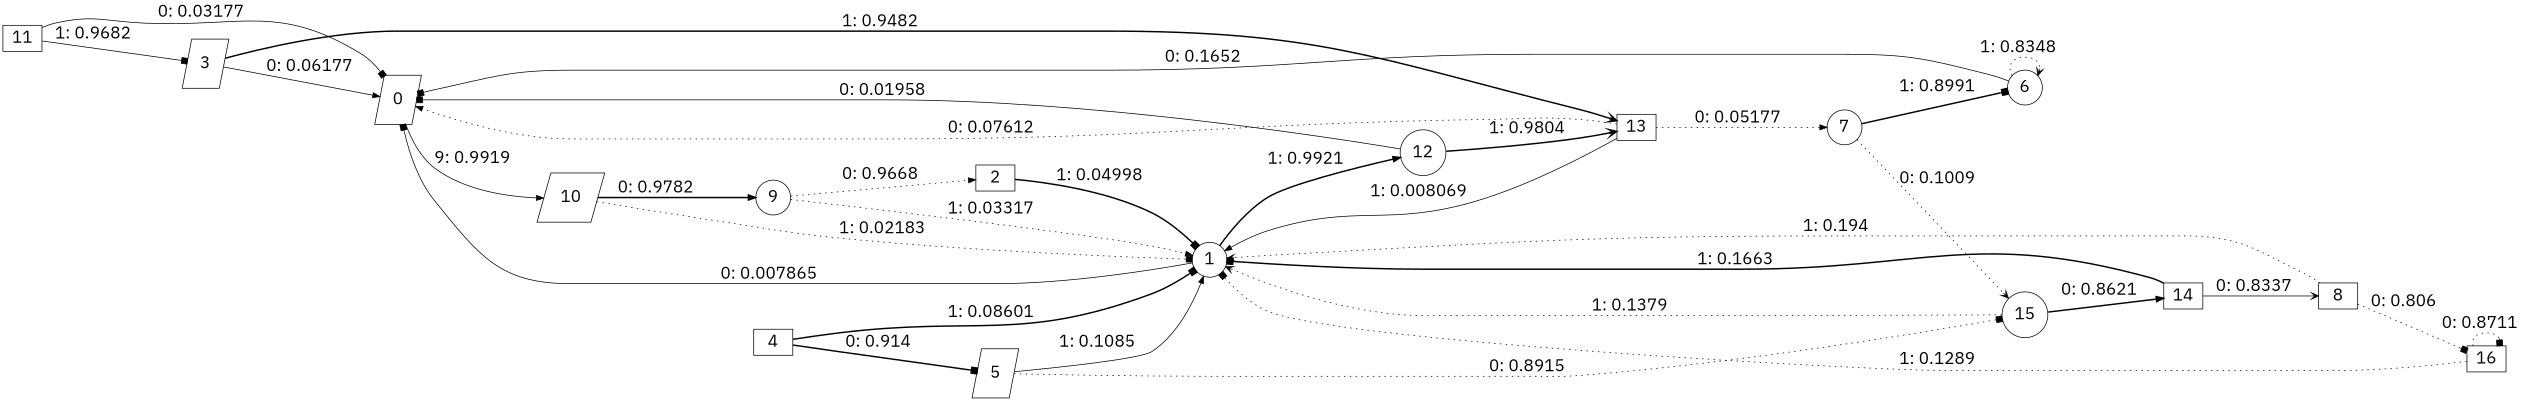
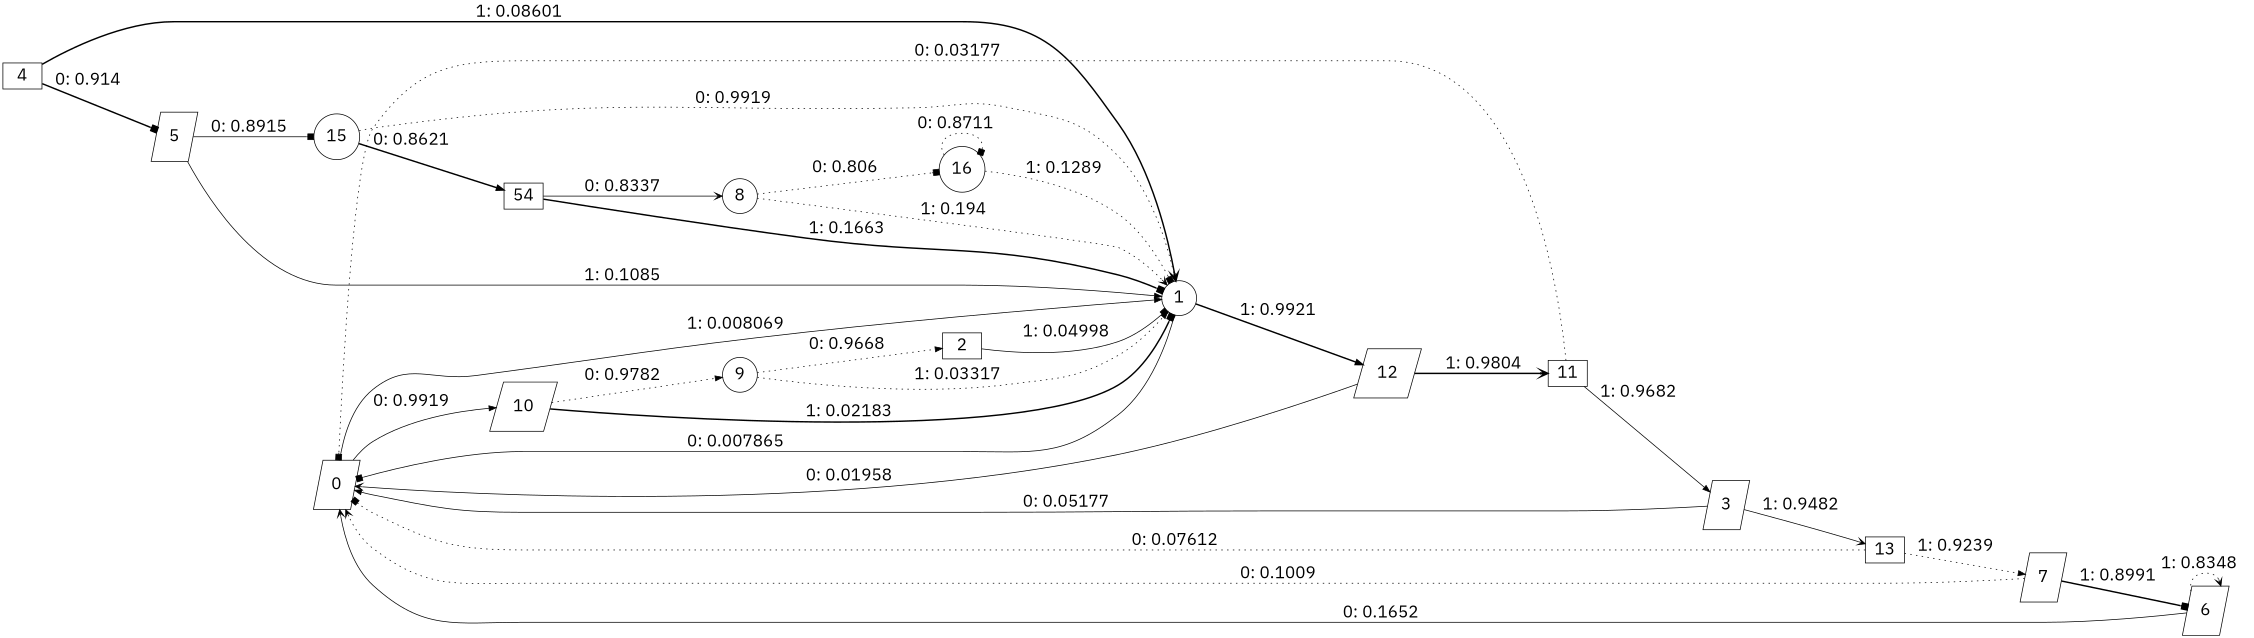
edge "11" -> "0": style solid -> dotted
edge "3" -> "13": style bold -> solid
edge "11" -> "3": arrowhead box -> normal
edge "3" -> "0": label "0: 0.06177  " -> "0: 0.05177  "
edge "6" -> "0": arrowhead box -> vee
node "6": shape circle -> parallelogram
edge "12" -> "0": arrowhead box -> vee
edge "13" -> "7": label "0: 0.05177  " -> "1: 0.9239   "
node "7": shape circle -> parallelogram
edge "13" -> "0": arrowhead normal -> box
edge "12" -> "13": now "12" -> "11"
node "12": shape circle -> parallelogram
edge "0" -> "10": label "9: 0.9919   " -> "0: 0.9919   "
edge "2" -> "1": style bold -> solid
edge "10" -> "9": style bold -> dotted
edge "13" -> "1": now "0" -> "1"
edge "7" -> "15": now "7" -> "0"
edge "10" -> "1": style dotted -> bold
node "14": label "14" -> "54"
node "8": shape box -> circle
edge "15" -> "1": label "1: 0.1379   " -> "0: 0.9919   "
edge "4" -> "1": arrowhead box -> vee
node "16": shape box -> circle
edge "5" -> "15": style dotted -> solid
